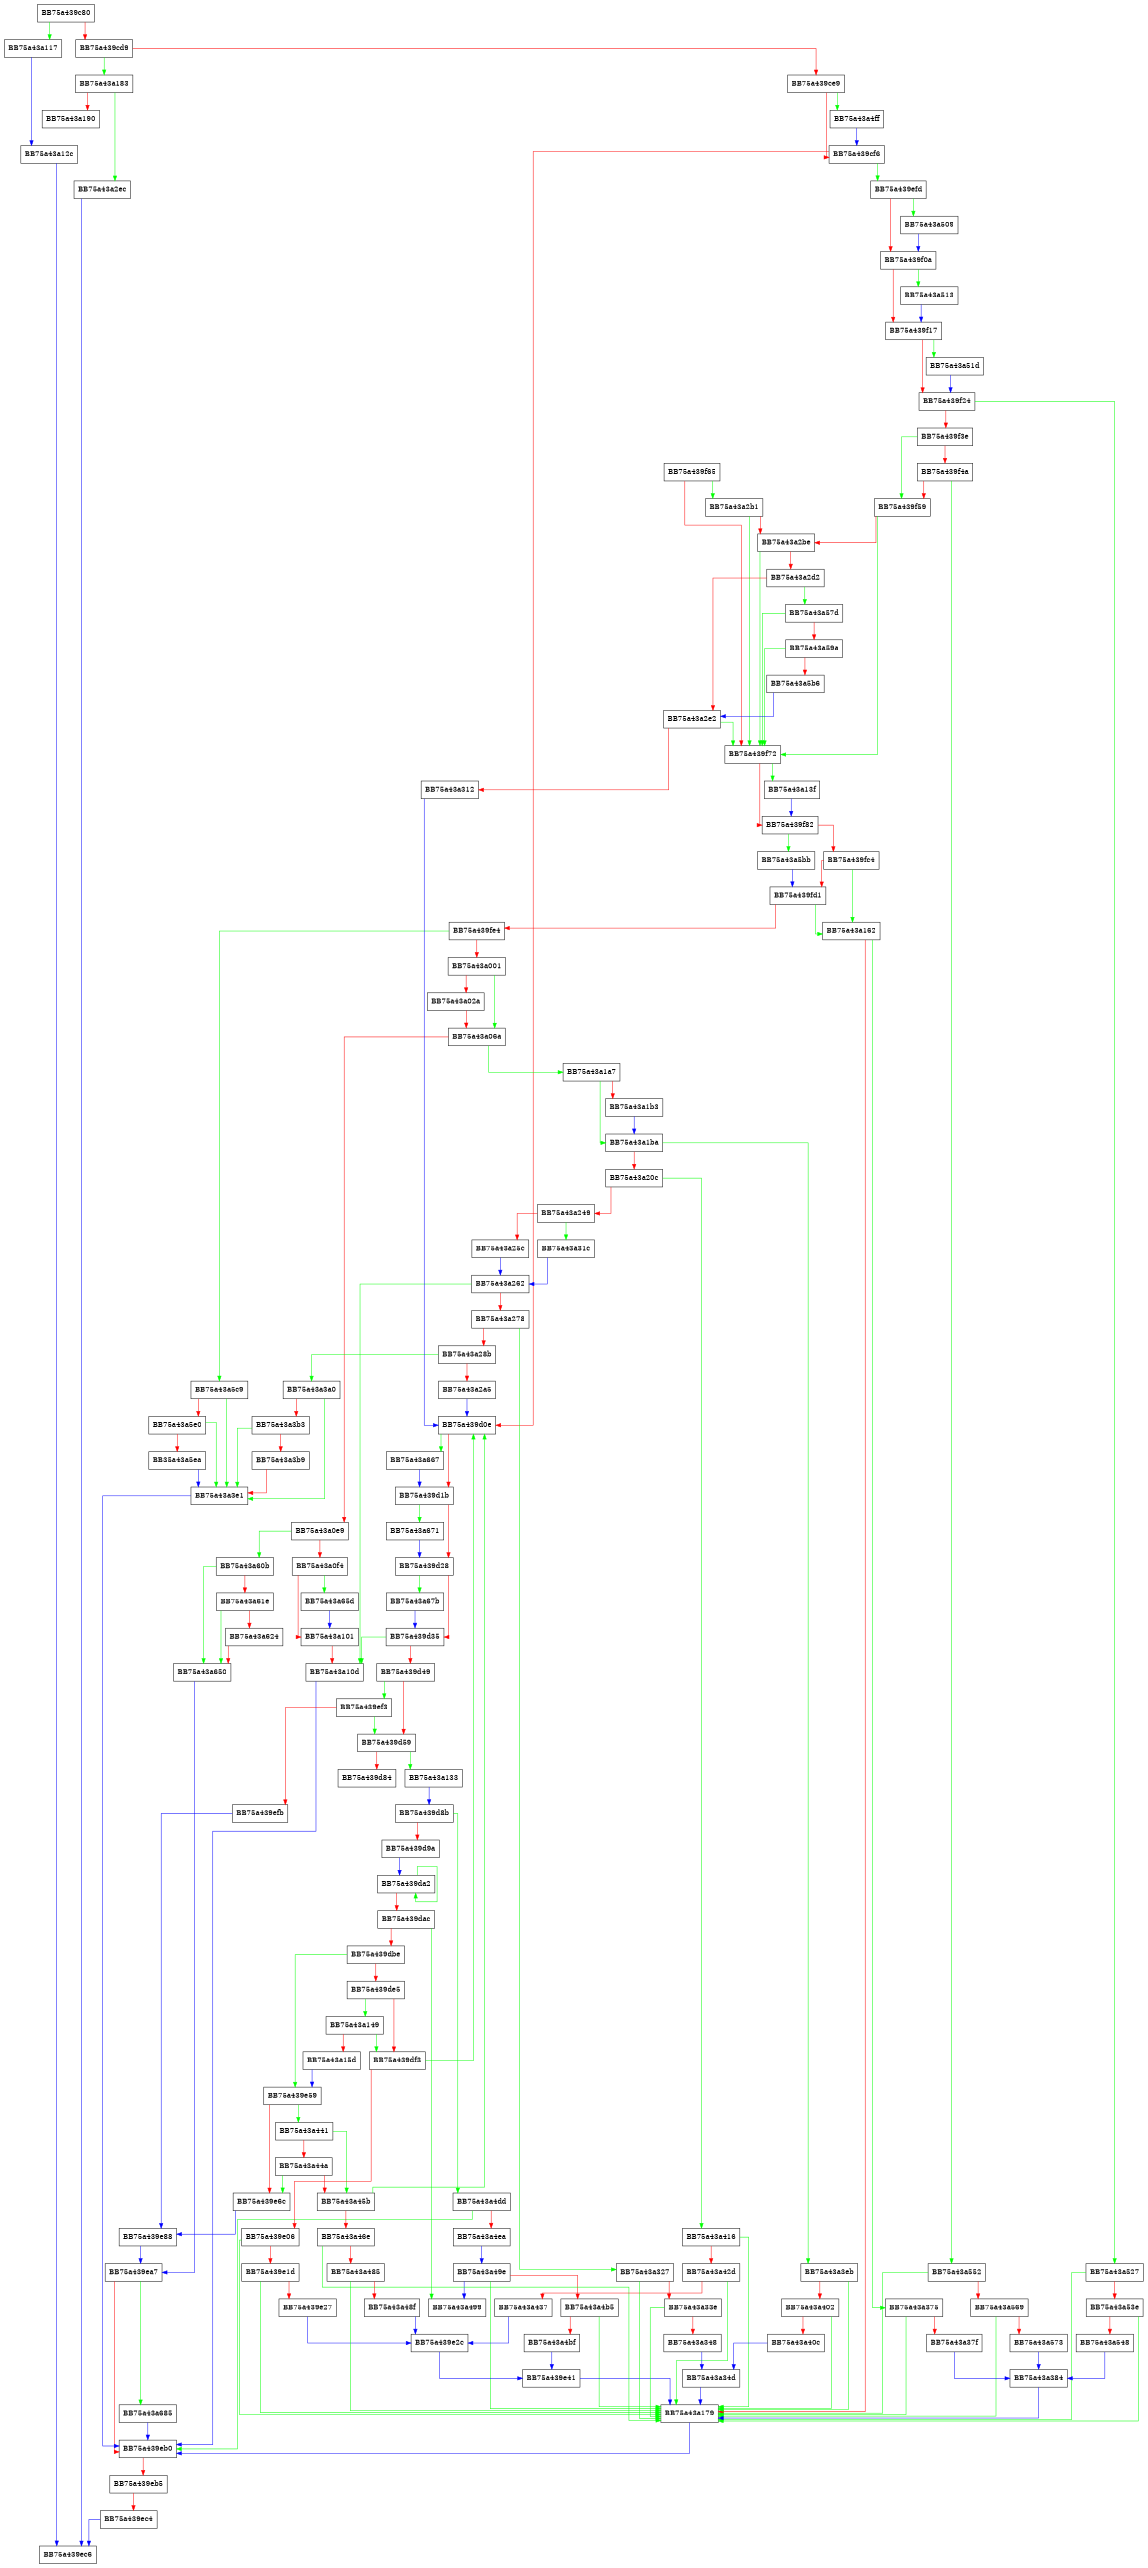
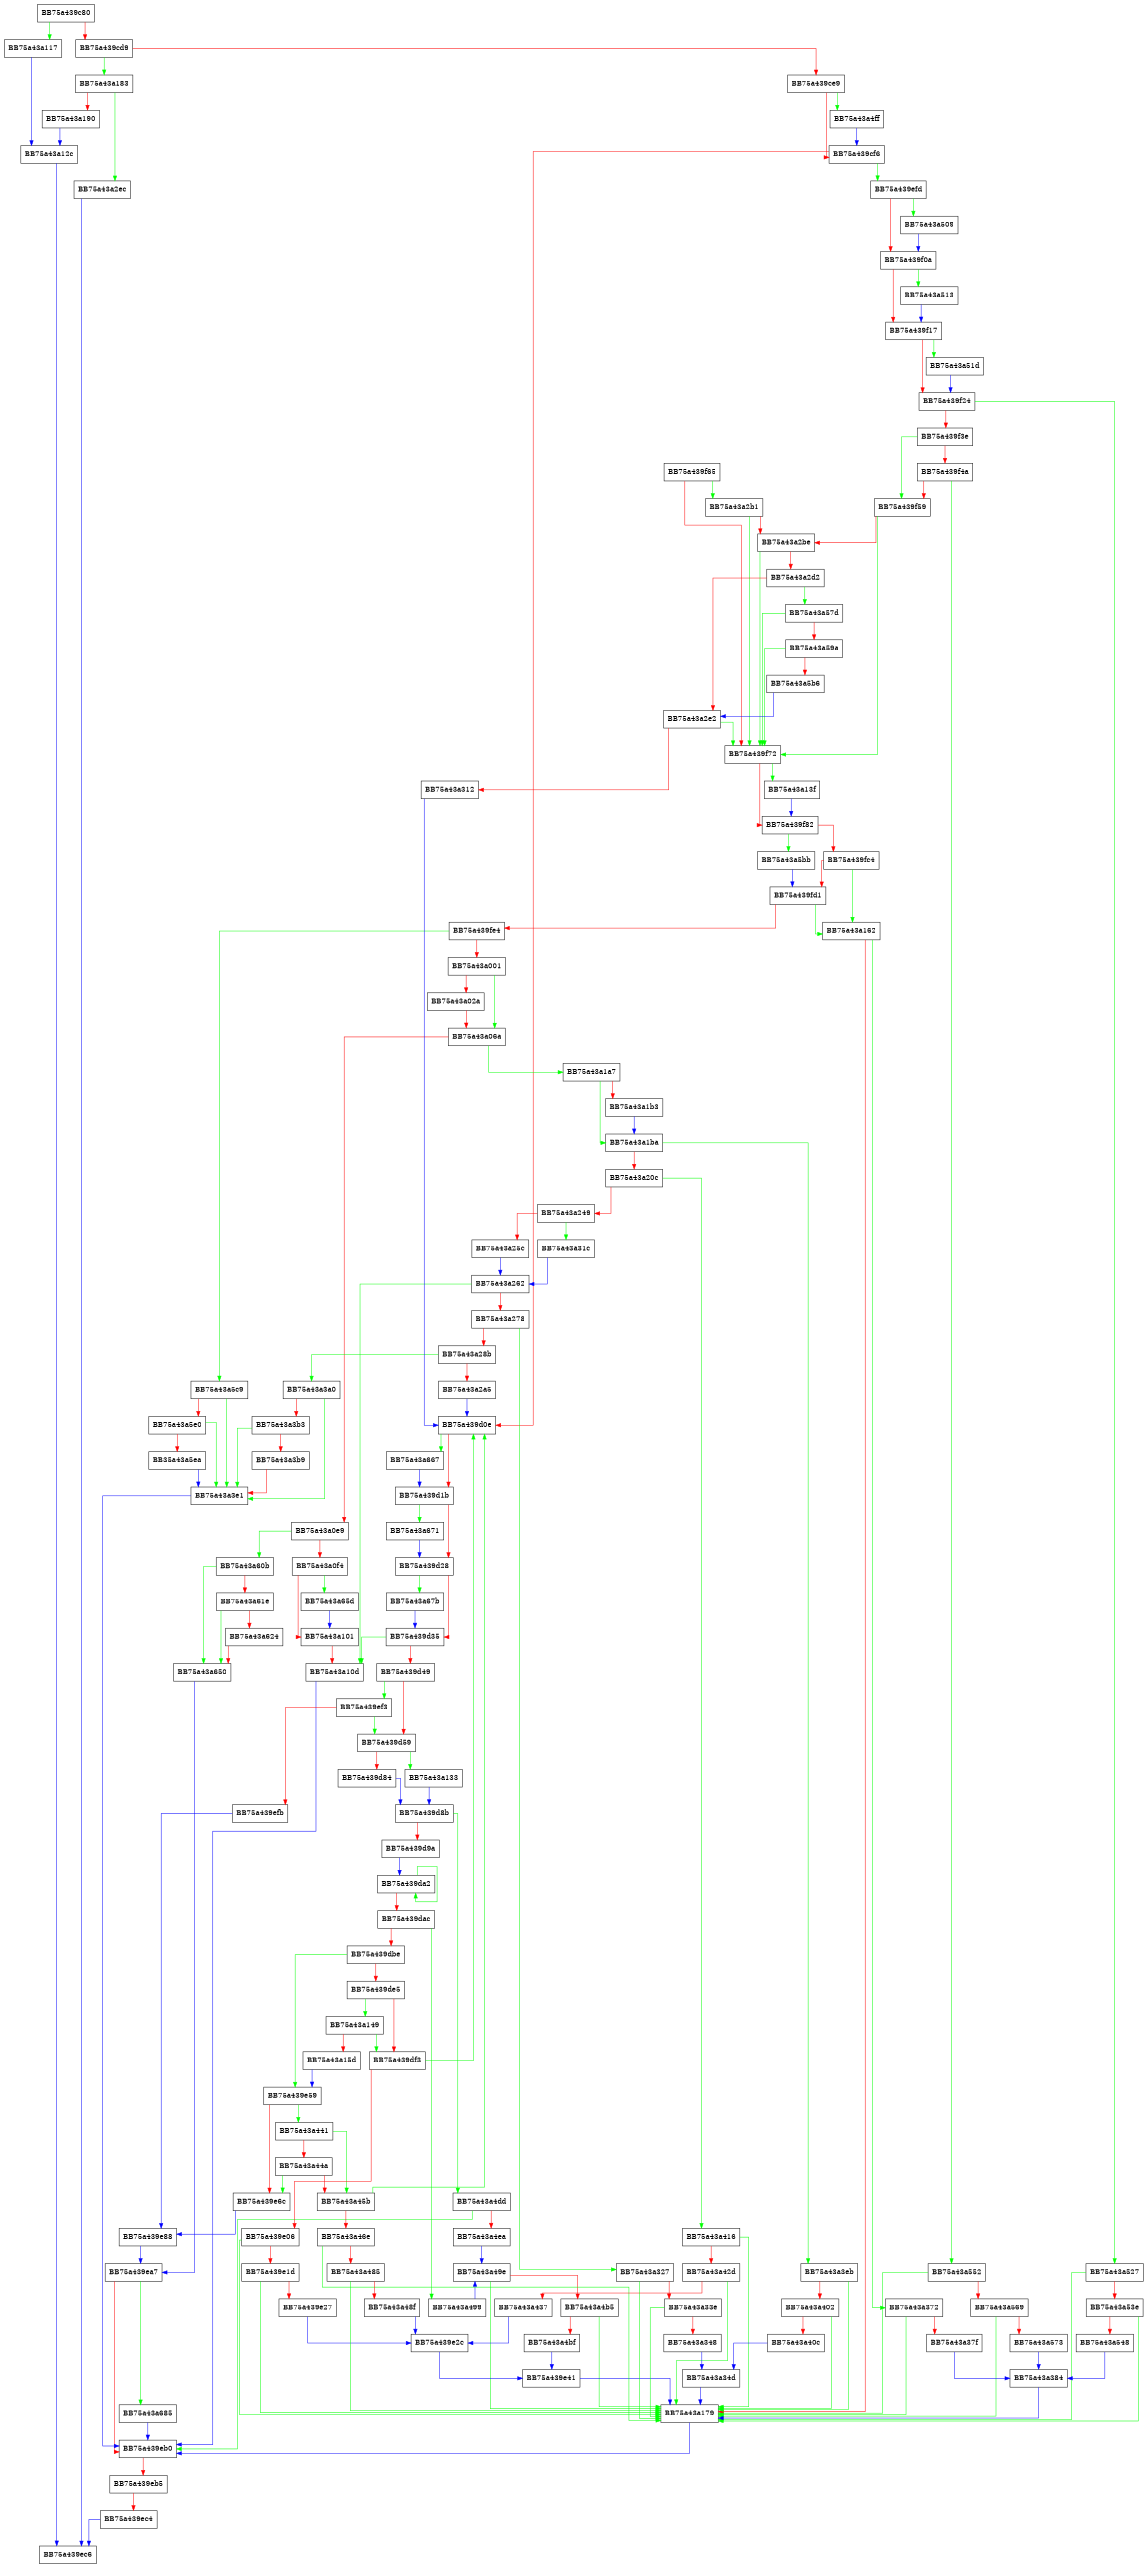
edge "BB75a43a190" -> "BB75a43a12c": added
edge "BB75a439d84" -> "BB75a439d8b": added
edge "BB75a43a49e" -> "BB75a43a499": reversed
node "BB75a43a375": label "BB75a43a375" -> "BB75a43a372"
